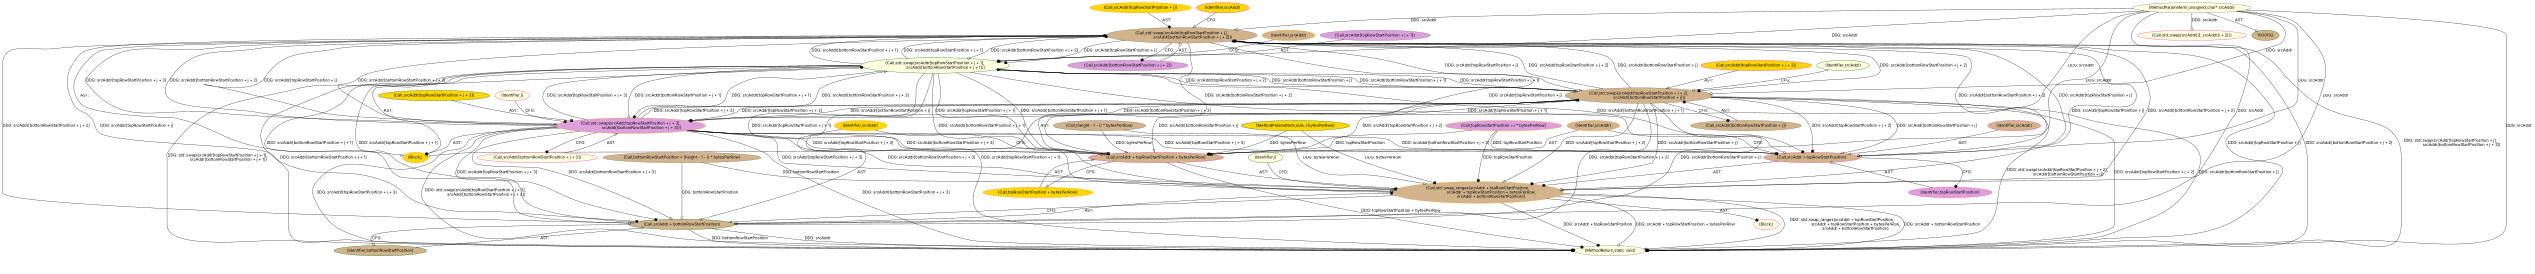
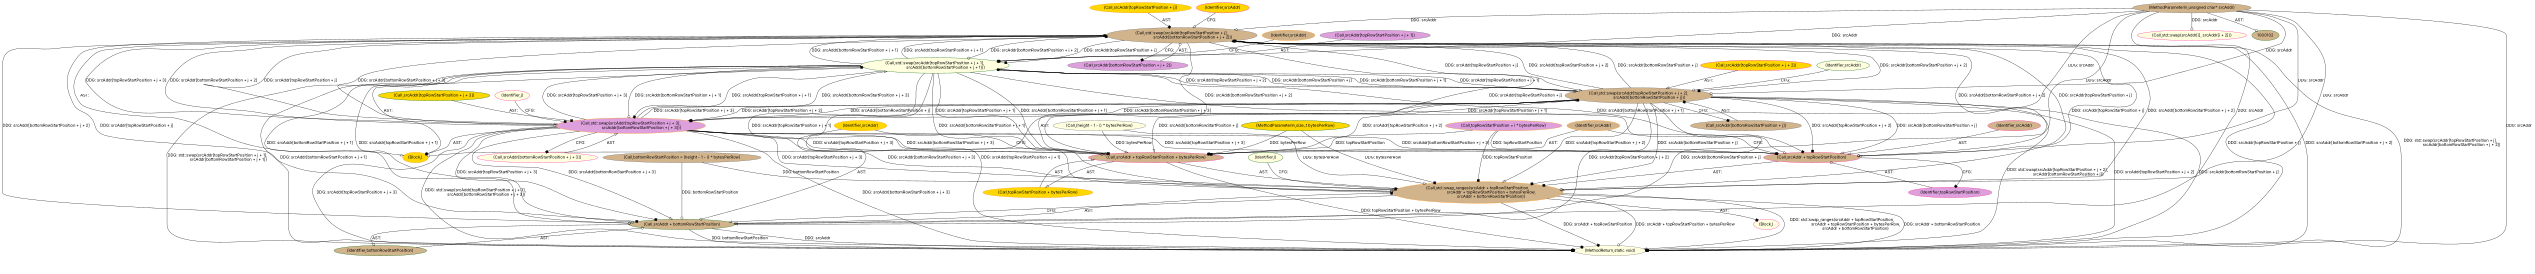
node "(MethodParameterIn,unsigned char* srcAddr)": fillcolor lightyellow -> tan
node "(Call,(height - 1 - i) * bytesPerRow)": fillcolor tan -> lightyellow
edge "(Call,srcAddr + topRowStartPosition + bytesPerRow)" -> "(Call,topRowStartPosition + bytesPerRow)": label "CFG: " -> "AST: "
edge "(Call,srcAddr + bottomRowStartPosition)" -> "(Identifier,bottomRowStartPosition)": label "CFG: " -> "AST: "
